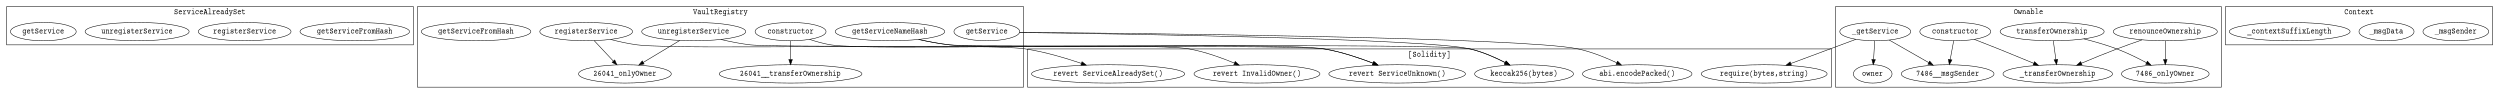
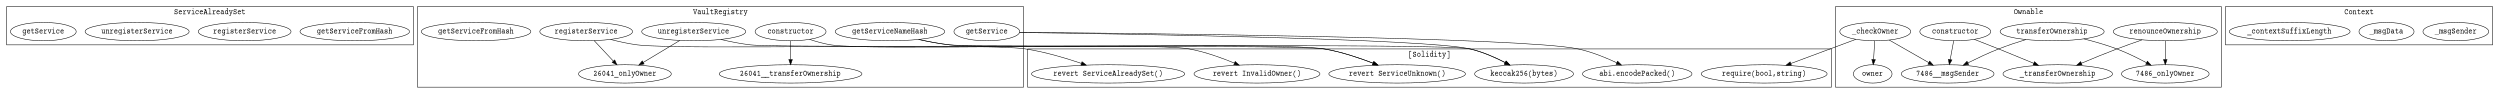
node "_getService": label "_getService" -> "_checkOwner"
edge "transferOwnership" -> "_transferOwnership": now "transferOwnership" -> "7486__msgSender"
node "require(bytes,string)": label "require(bytes,string)" -> "require(bool,string)"
